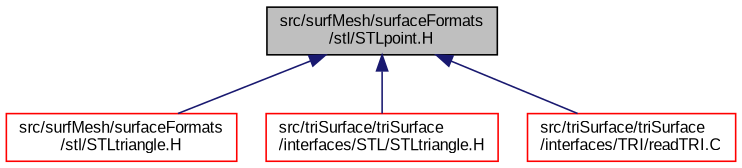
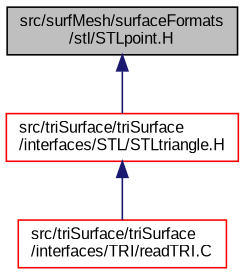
edge "src/triSurface/triSurface /interfaces/TRI/readTRI.C" -> "src/surfMesh/surfaceFormats /stl/STLpoint.H": now "src/triSurface/triSurface /interfaces/TRI/readTRI.C" -> "src/triSurface/triSurface /interfaces/STL/STLtriangle.H"
node "src/surfMesh/surfaceFormats /stl/STLtriangle.H": removed
